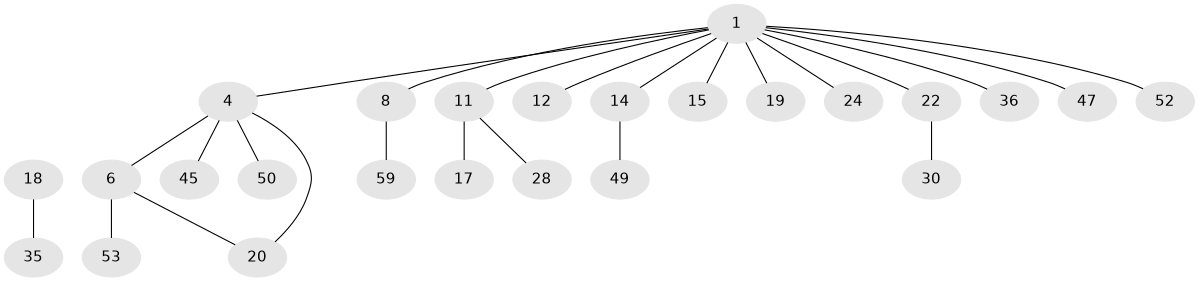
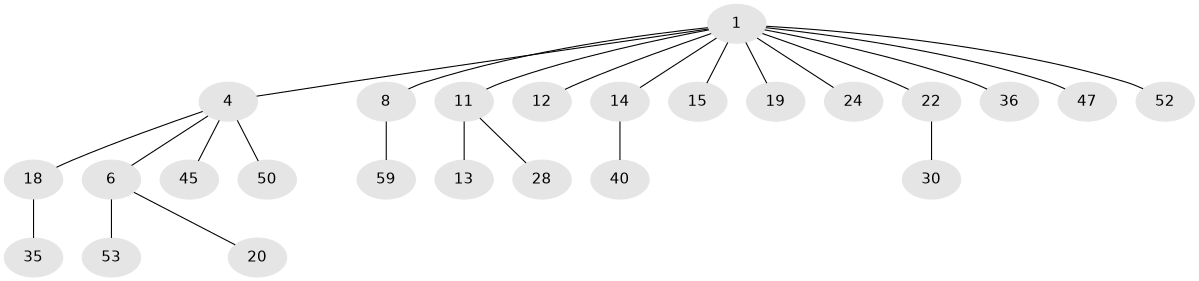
edge "4" -- "20": now "4" -- "18"
node "17": label "17" -> "13"
node "49": label "49" -> "40"
